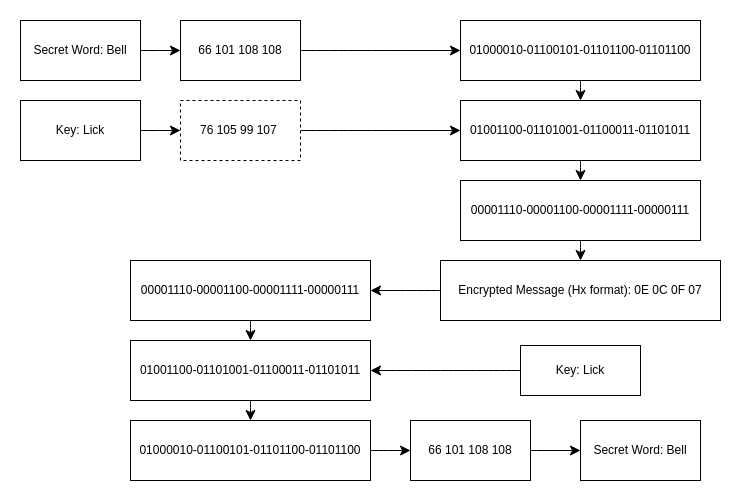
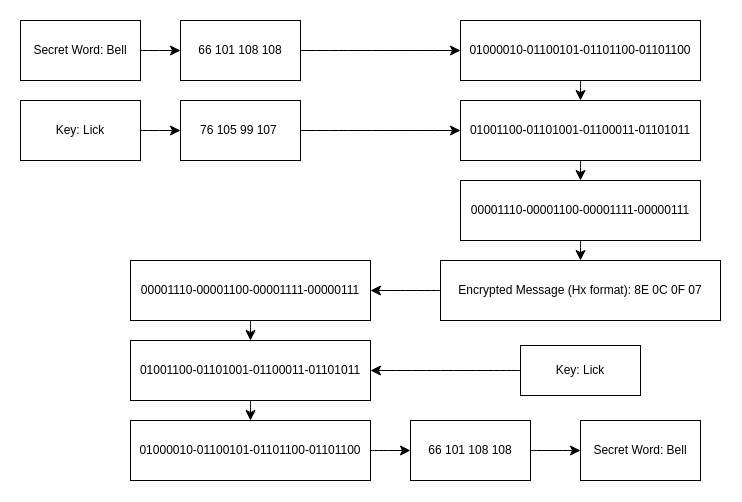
node "76 105 99 107": style dashed -> solid
node "Encrypted Message (Hx format): 0E 0C 0F 07": label "Encrypted Message (Hx format): 0E 0C 0F 07" -> "Encrypted Message (Hx format): 8E 0C 0F 07"
